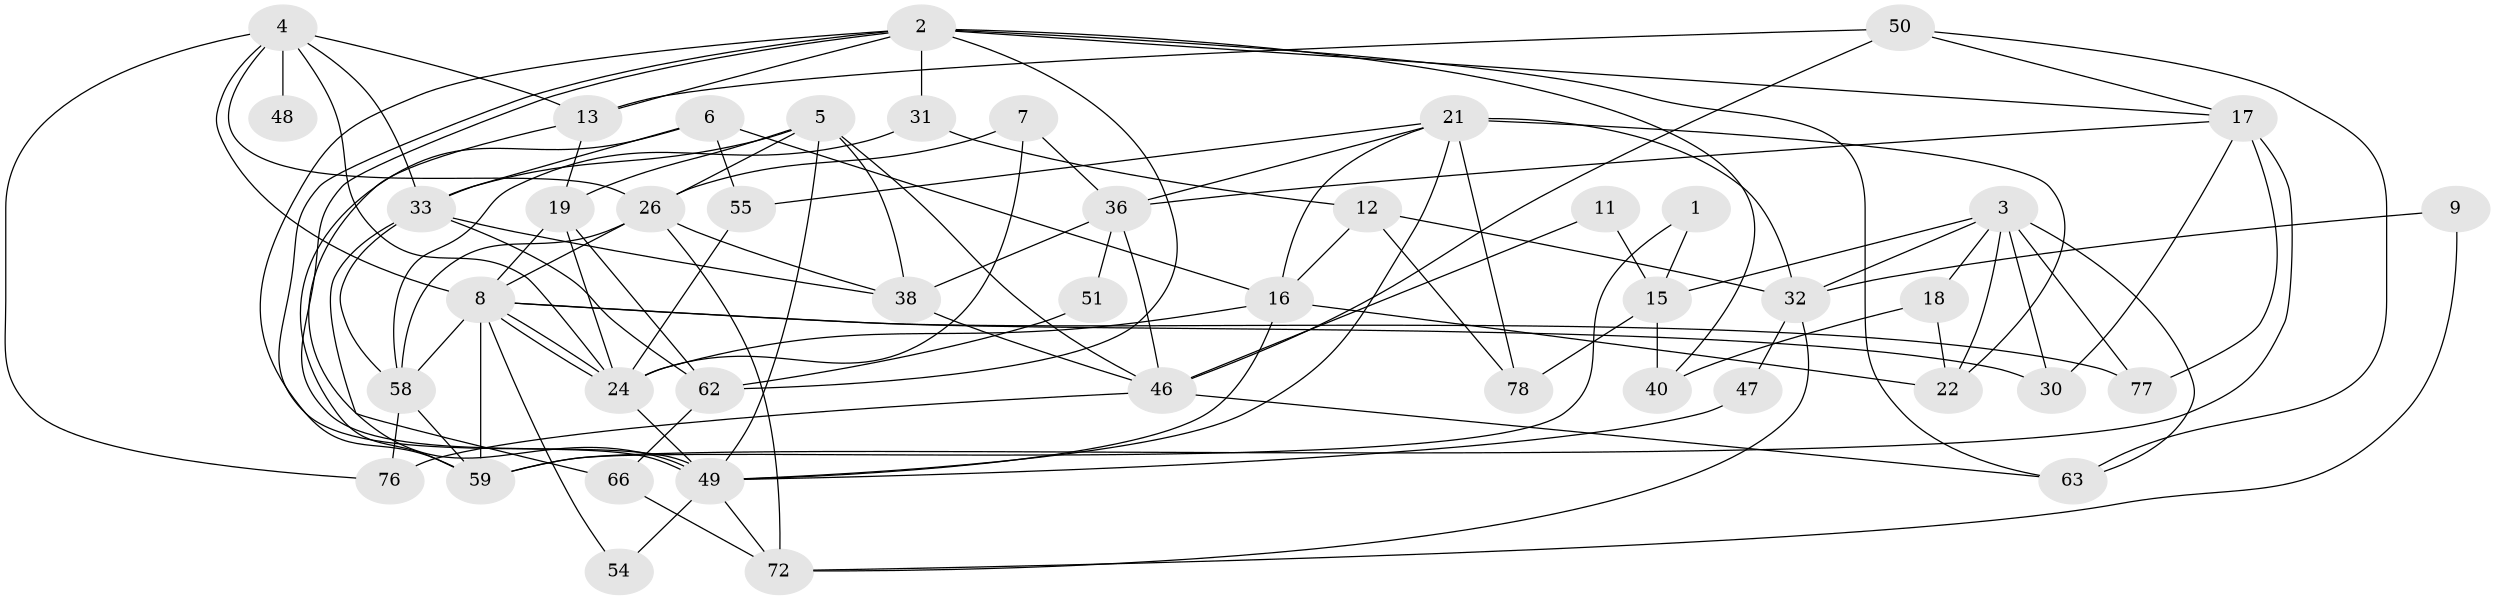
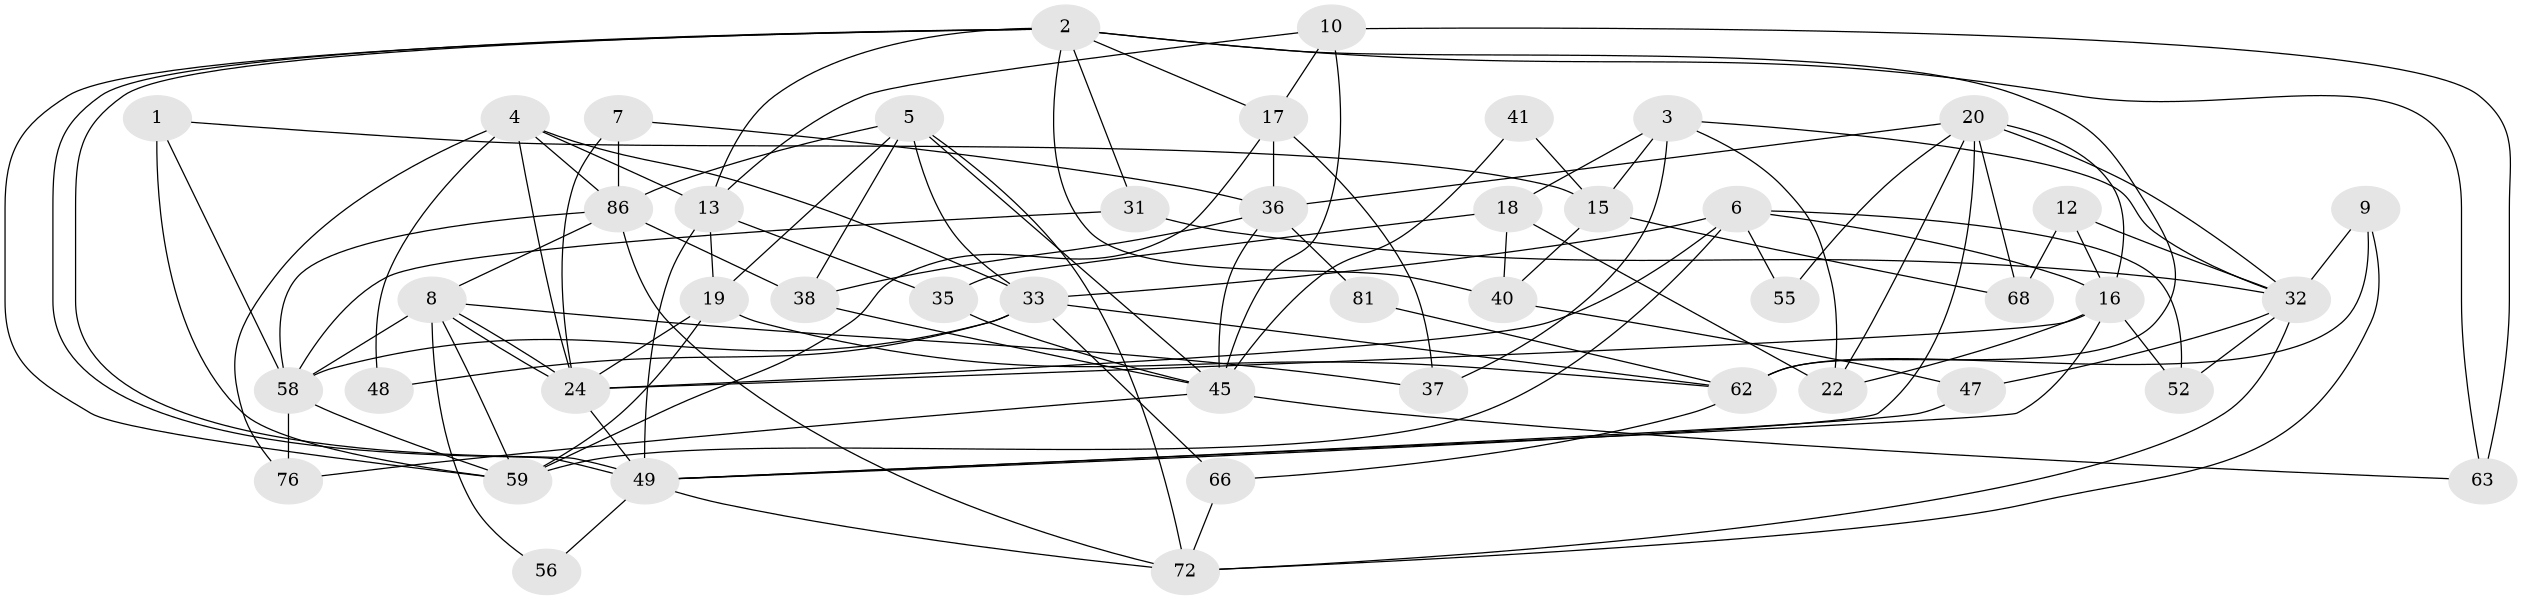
node "50": label "50" -> "10"
node "21": label "21" -> "20"
edge "31" -- "12": now "31" -- "32"
edge "4" -- "8": removed
node "26": label "26" -> "86"
node "11": label "11" -> "41"
edge "1" -- "58": added
edge "19" -- "8": now "19" -- "59"
edge "33" -- "38": now "33" -- "48"
edge "55" -- "24": now "6" -- "24"
node "35": added
node "51": label "51" -> "81"
edge "5" -- "49": now "5" -- "72"
edge "40" -- "47": added
edge "3" -- "63": removed
edge "9" -- "62": added
node "46": label "46" -> "45"
node "78": label "78" -> "68"
node "30": removed
node "77": label "77" -> "37"
node "52": added
node "54": label "54" -> "56"
